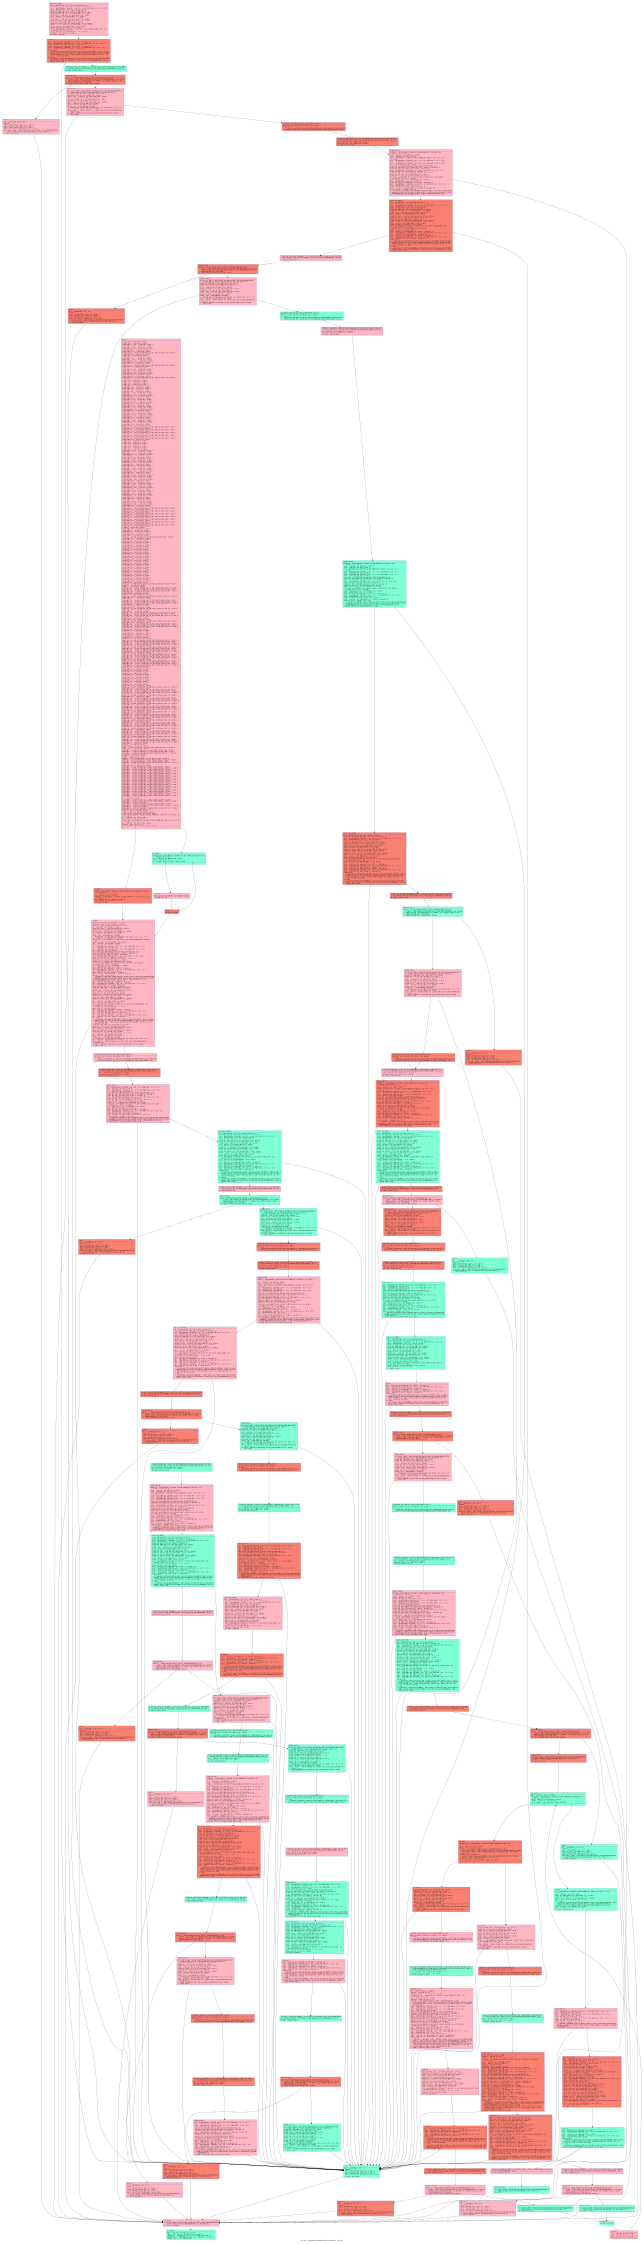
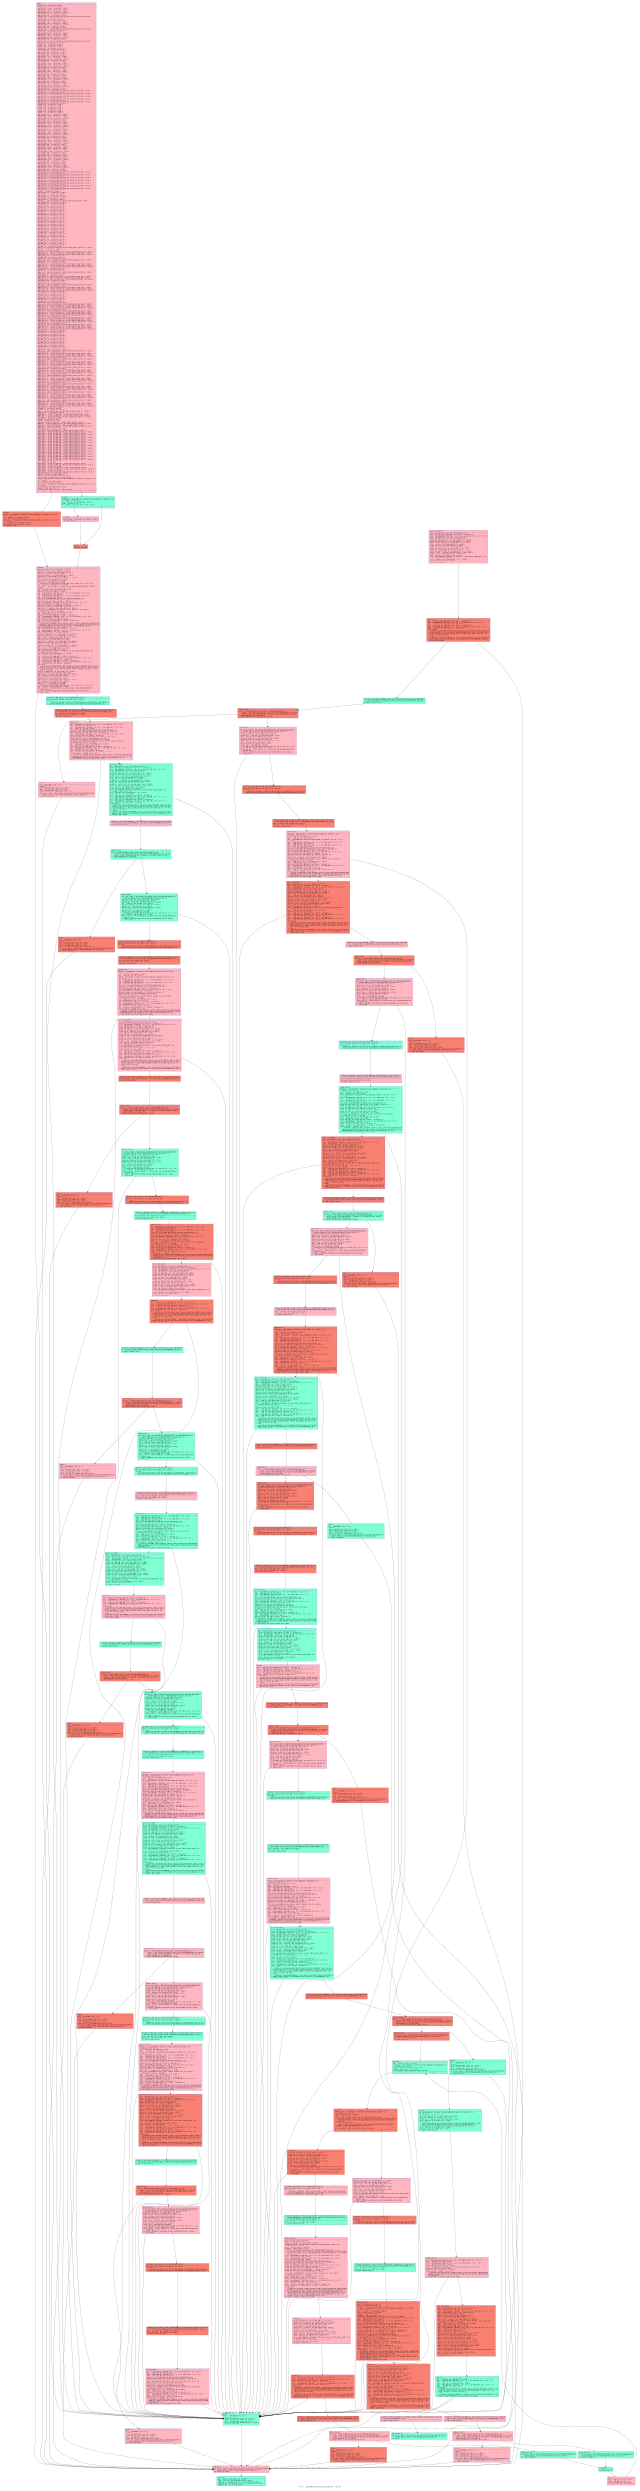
node "_ZN3fmt6v9_lmp17basic_string_viewIcEC2EPKc.exit430:": fillcolor lightpink -> aquamarine
node "_ZN3fmt6v9_lmp17basic_string_viewIcEC2EPKc.exit416:": added
